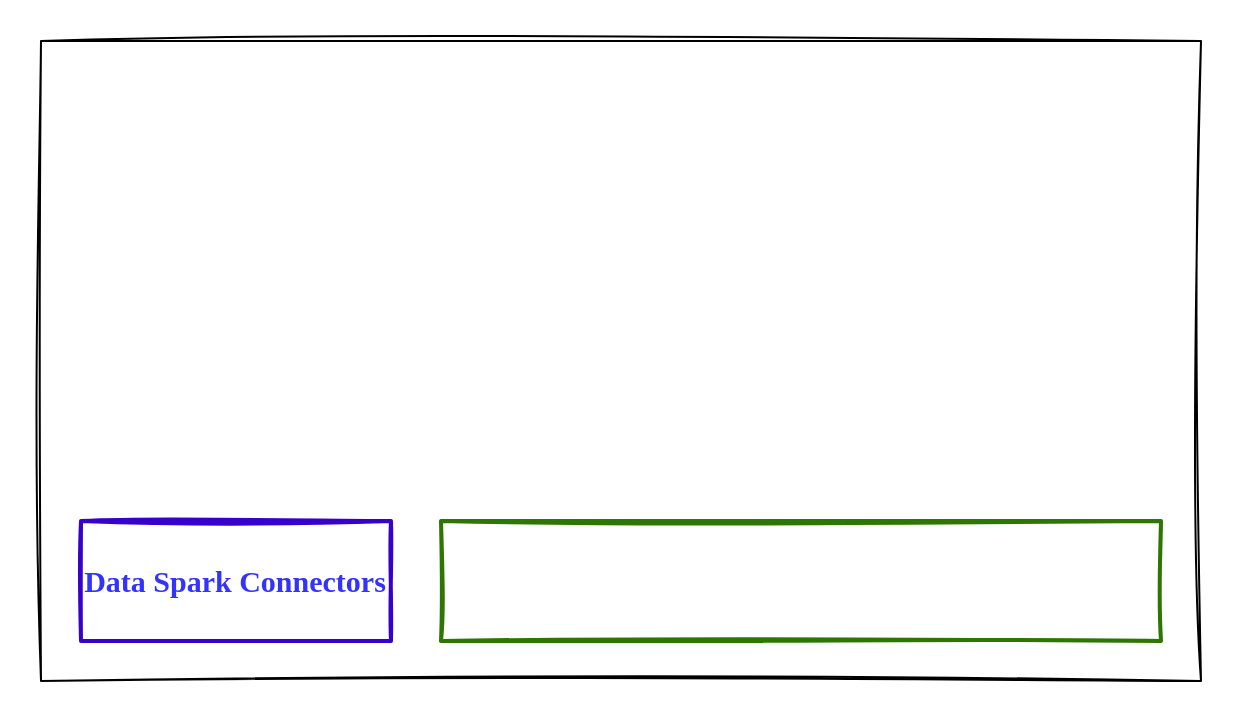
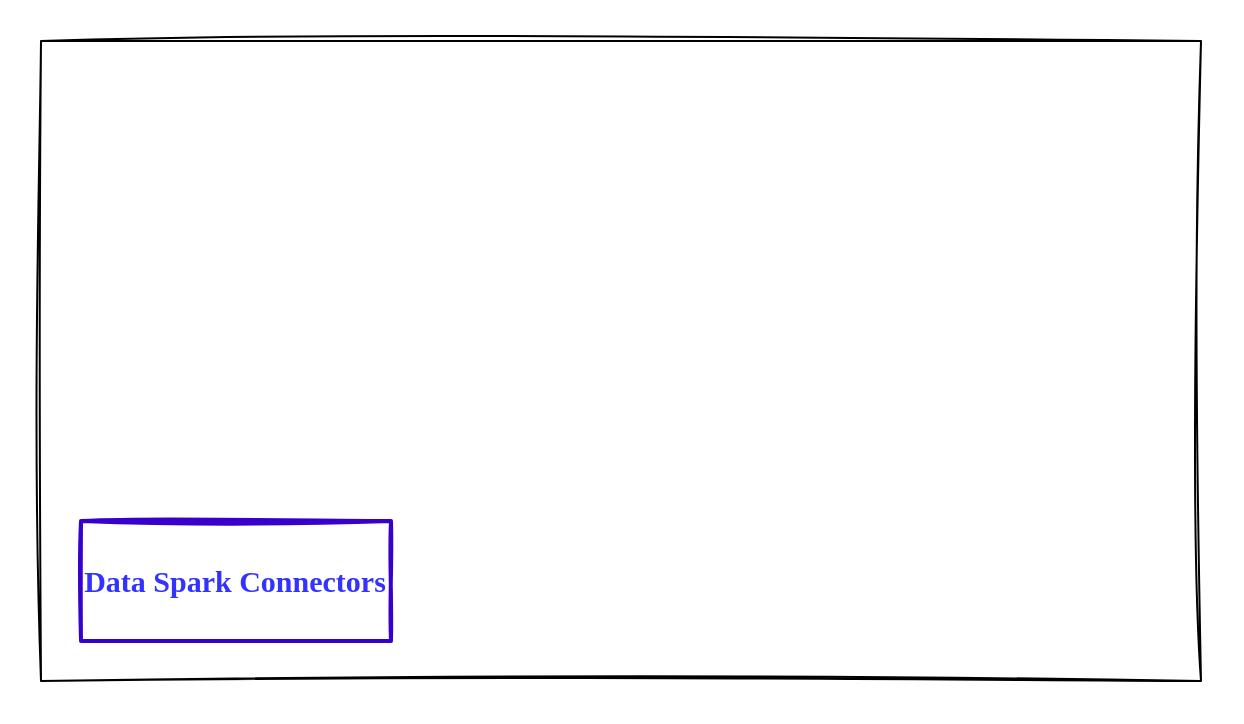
node "Spark Core API": removed
